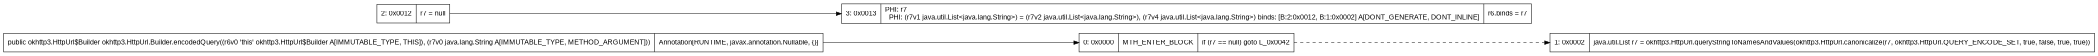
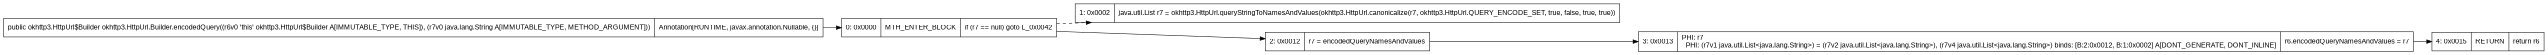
node "2: 0x0012": text "r7 = null" -> "r7 = encodedQueryNamesAndValues"
node "3: 0x0013": text "r6.binds = r7" -> "r6.encodedQueryNamesAndValues = r7"
edge "0: 0x0000" -> "2: 0x0012": added
node "4: 0x0015": added
